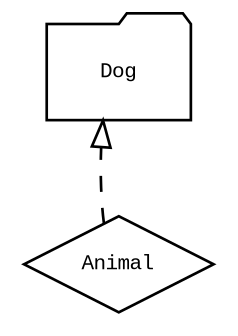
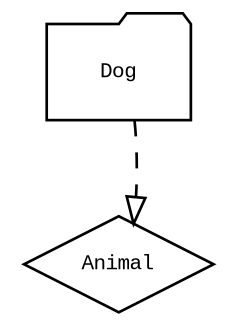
edge "Animal" -> "Dog": reversed
